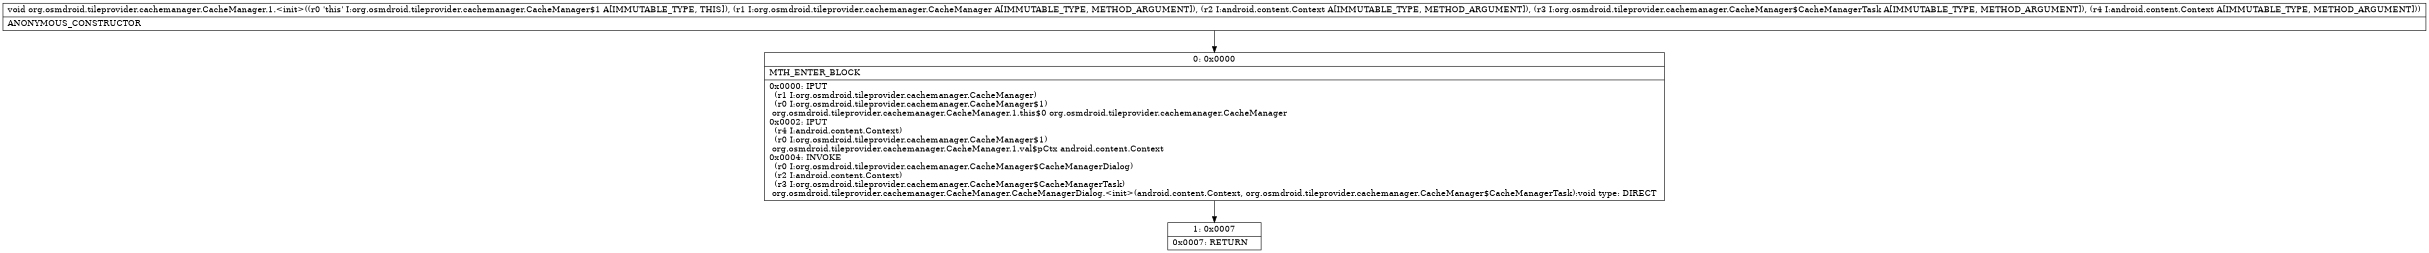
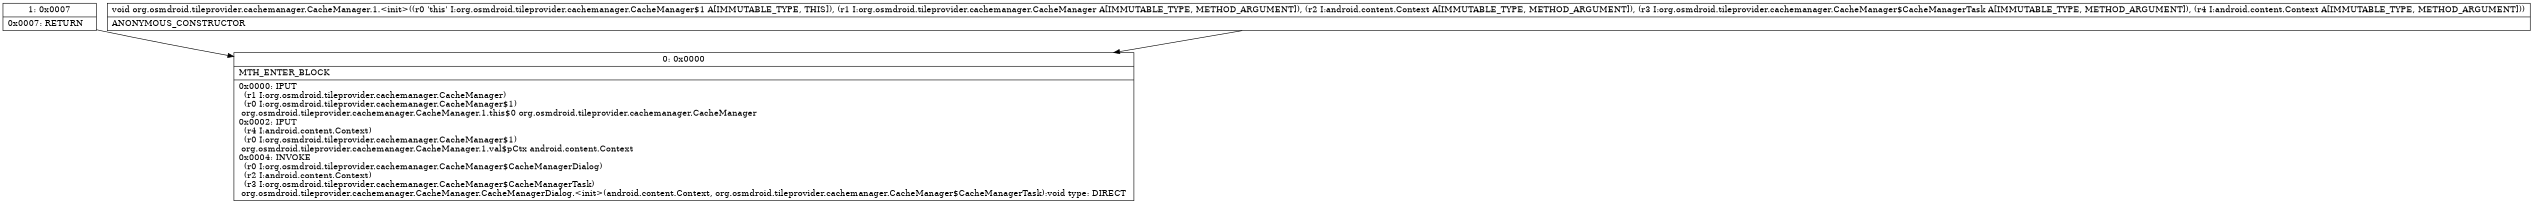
edge "0: 0x0000" -> "1: 0x0007": reversed
